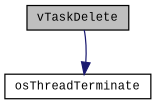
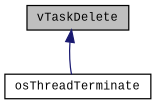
edge "vTaskDelete" -> "osThreadTerminate": reversed
